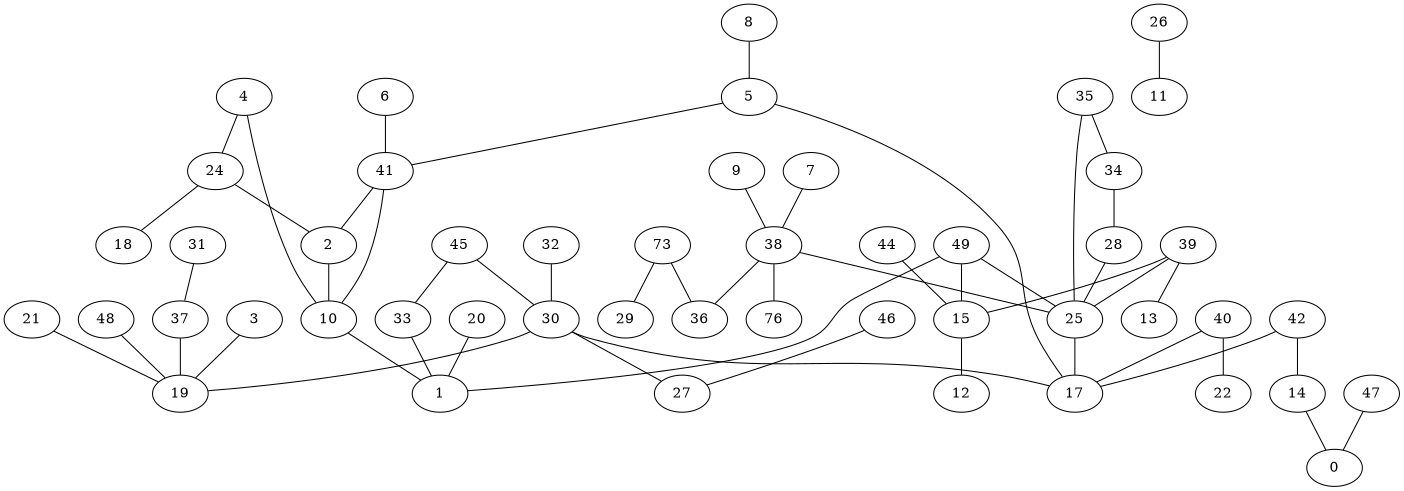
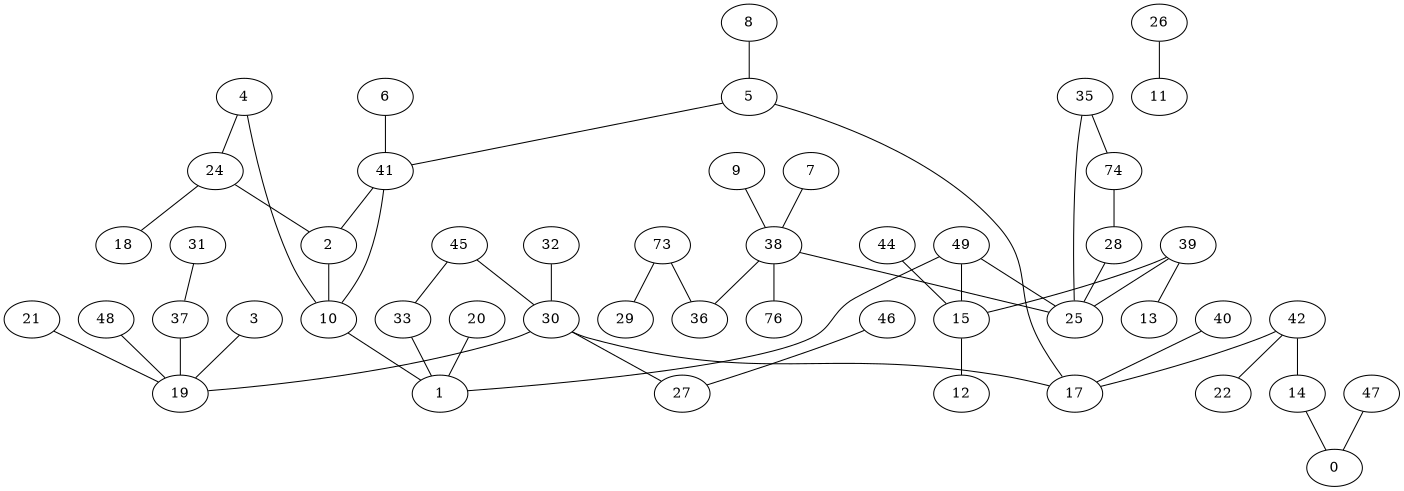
node "34": label "34" -> "74"
edge "25" -- "17": removed
edge "40" -- "22": now "42" -- "22"
